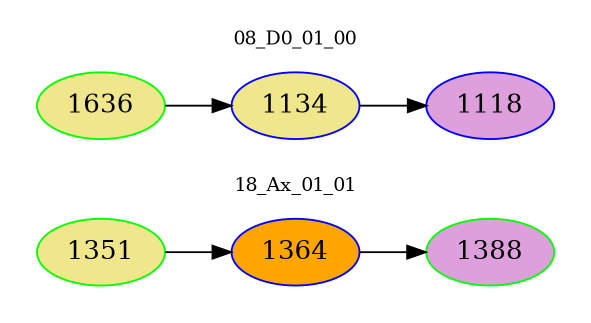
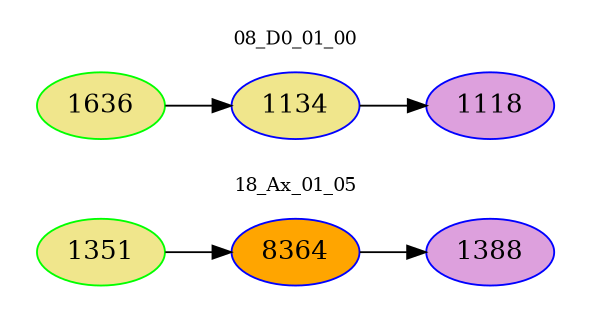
cluster "18_Ax_01_01": label "18_Ax_01_01" -> "18_Ax_01_05"
node "1364": label "1364" -> "8364"
node "1388": color green -> blue
